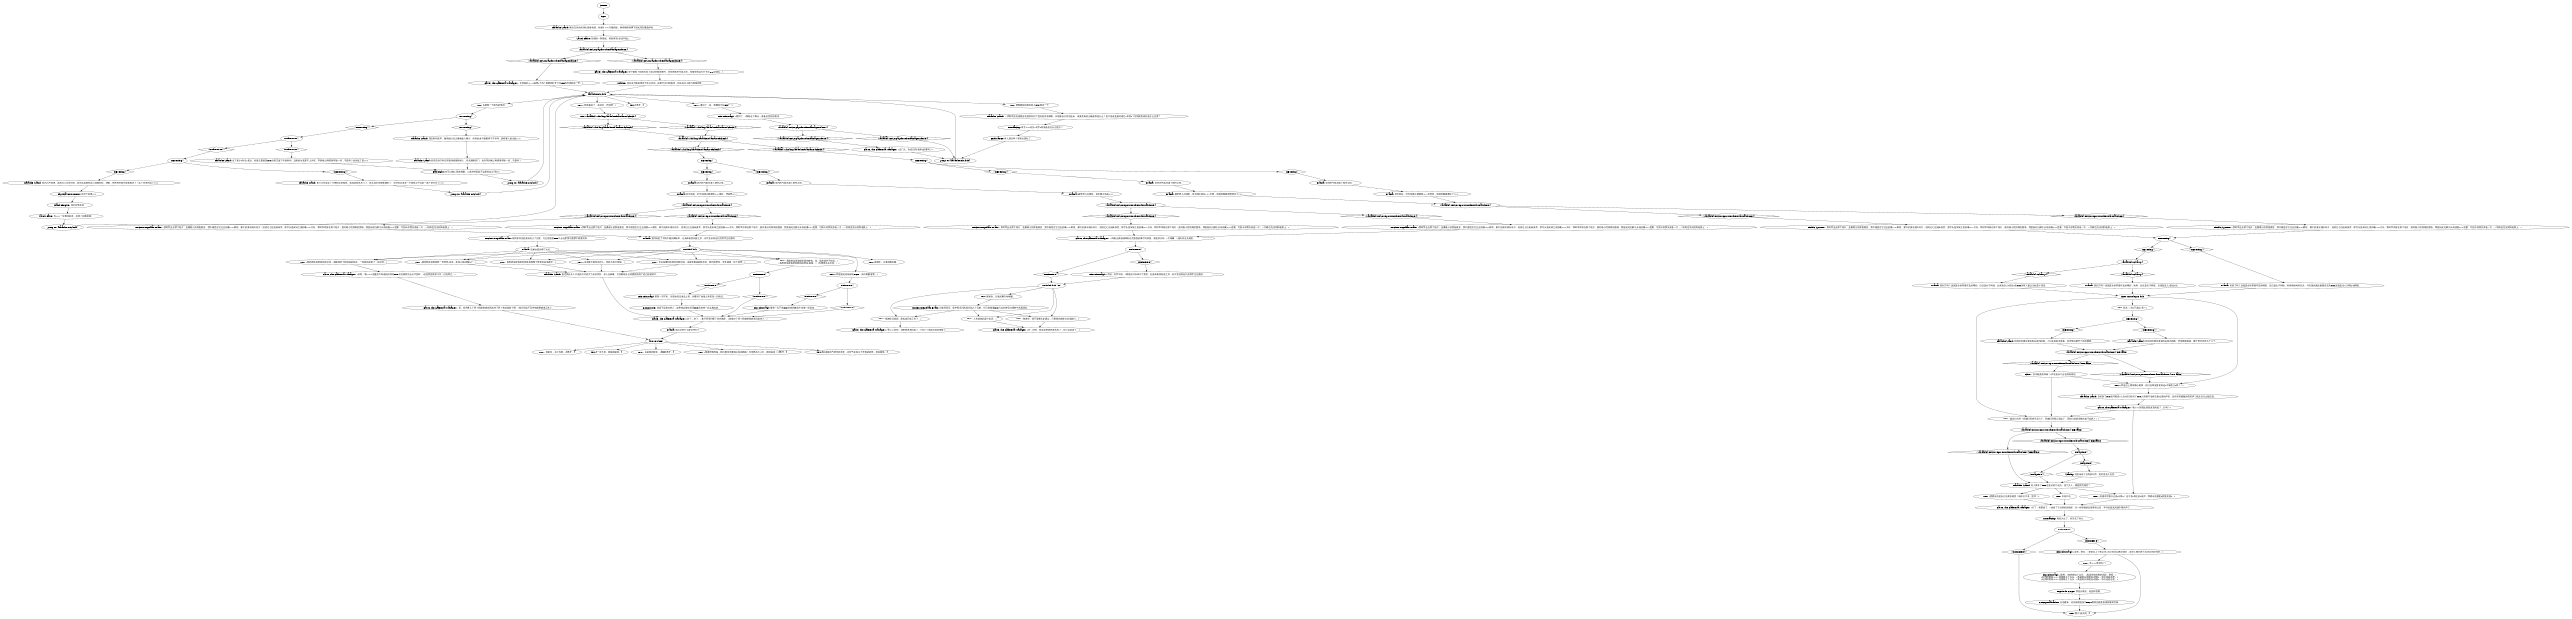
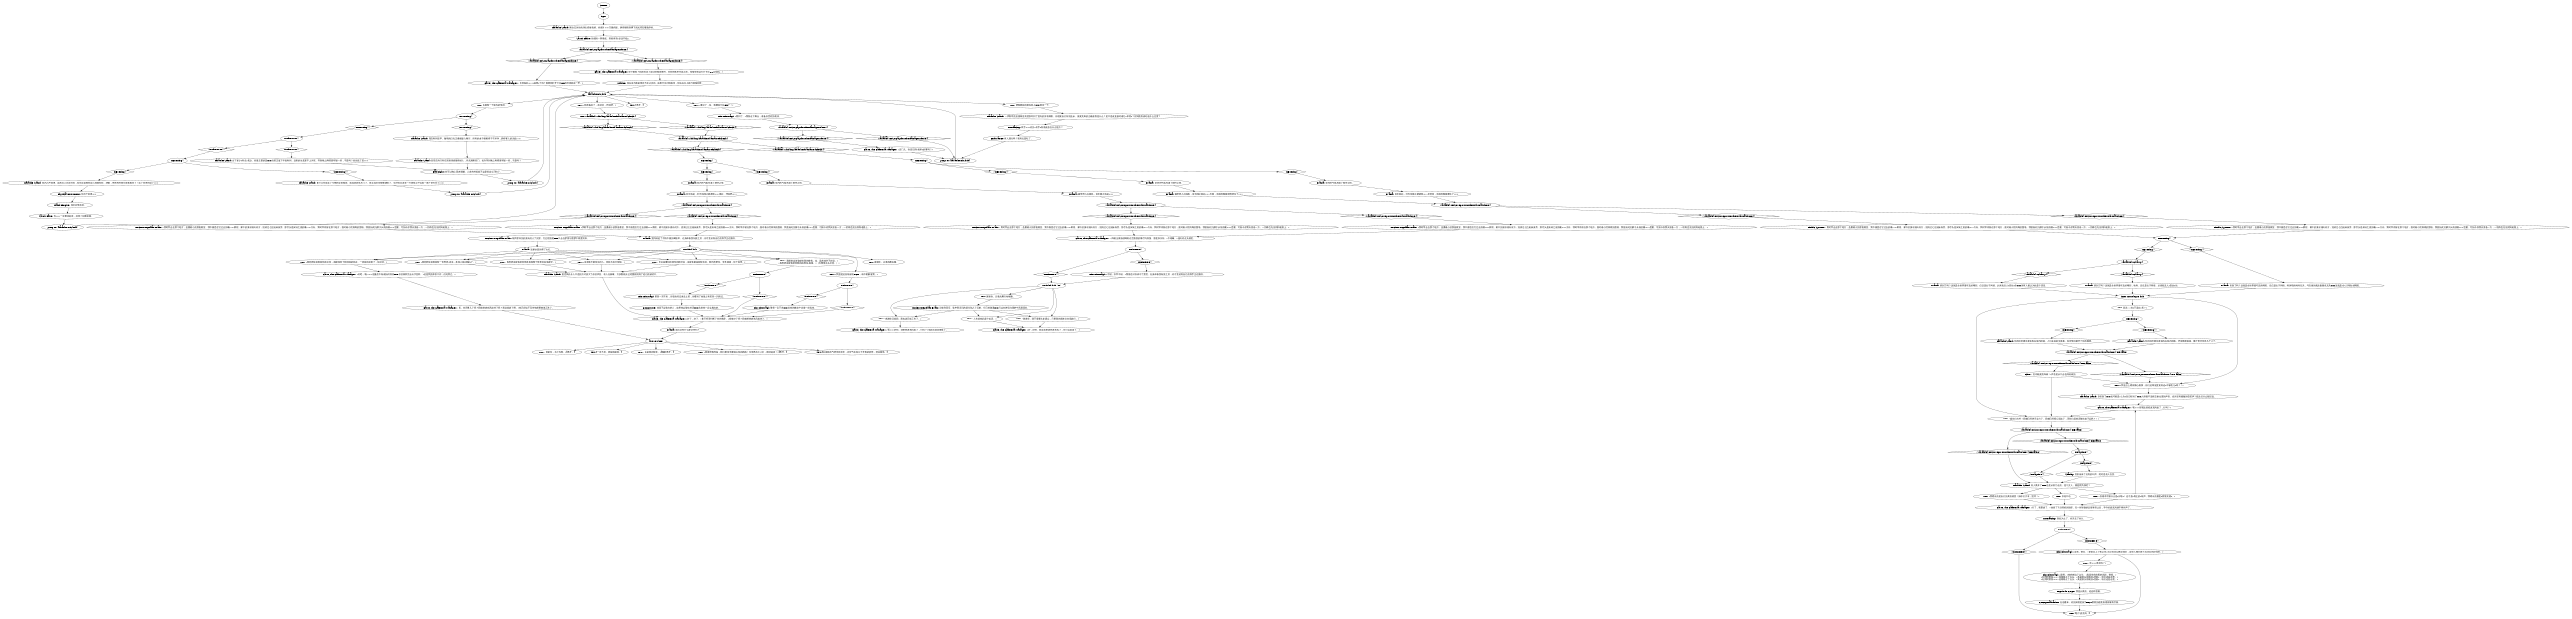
edge "Garte, the Cafeteria Manager: “呃……那我这就把麦克风拔了，行吗？”" -> "You: “你根本不懂什么是*好歌*！这才是*真正的*歌声。我唱出的都是*真情实感*。”": reversed
